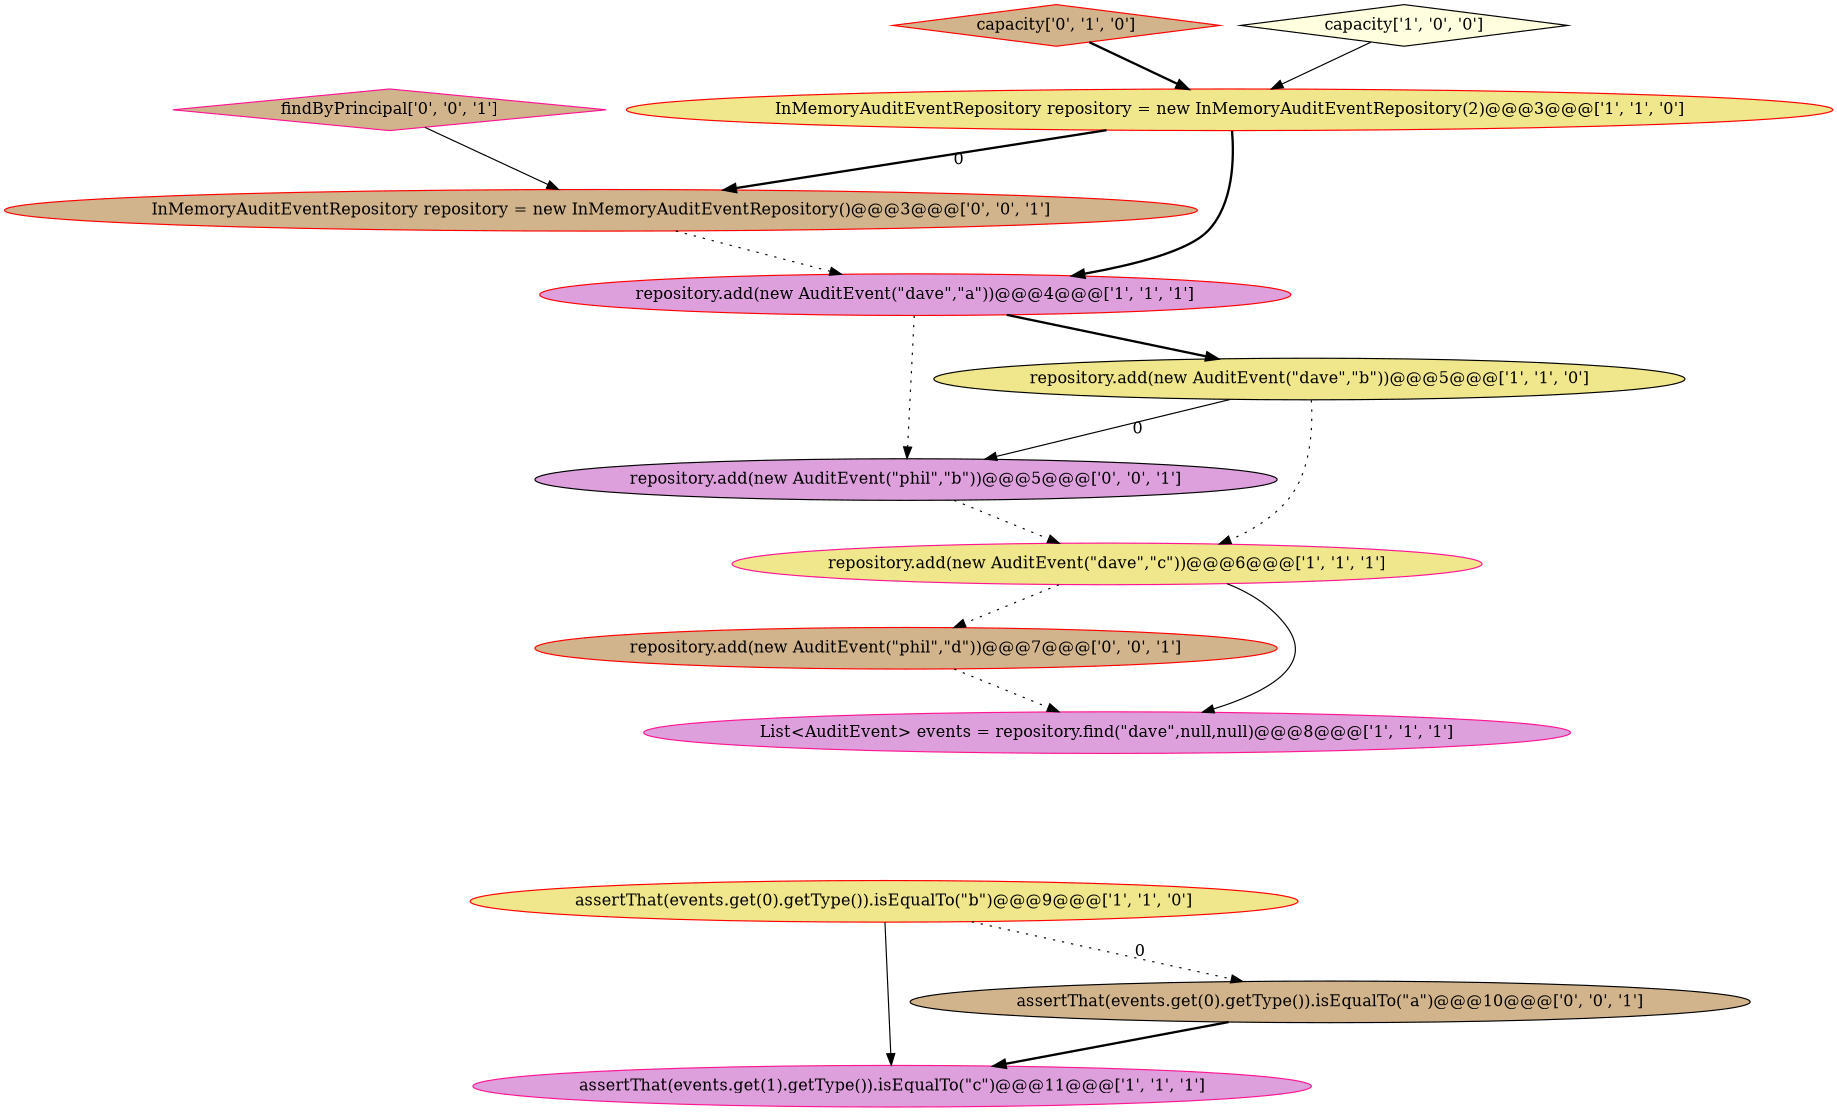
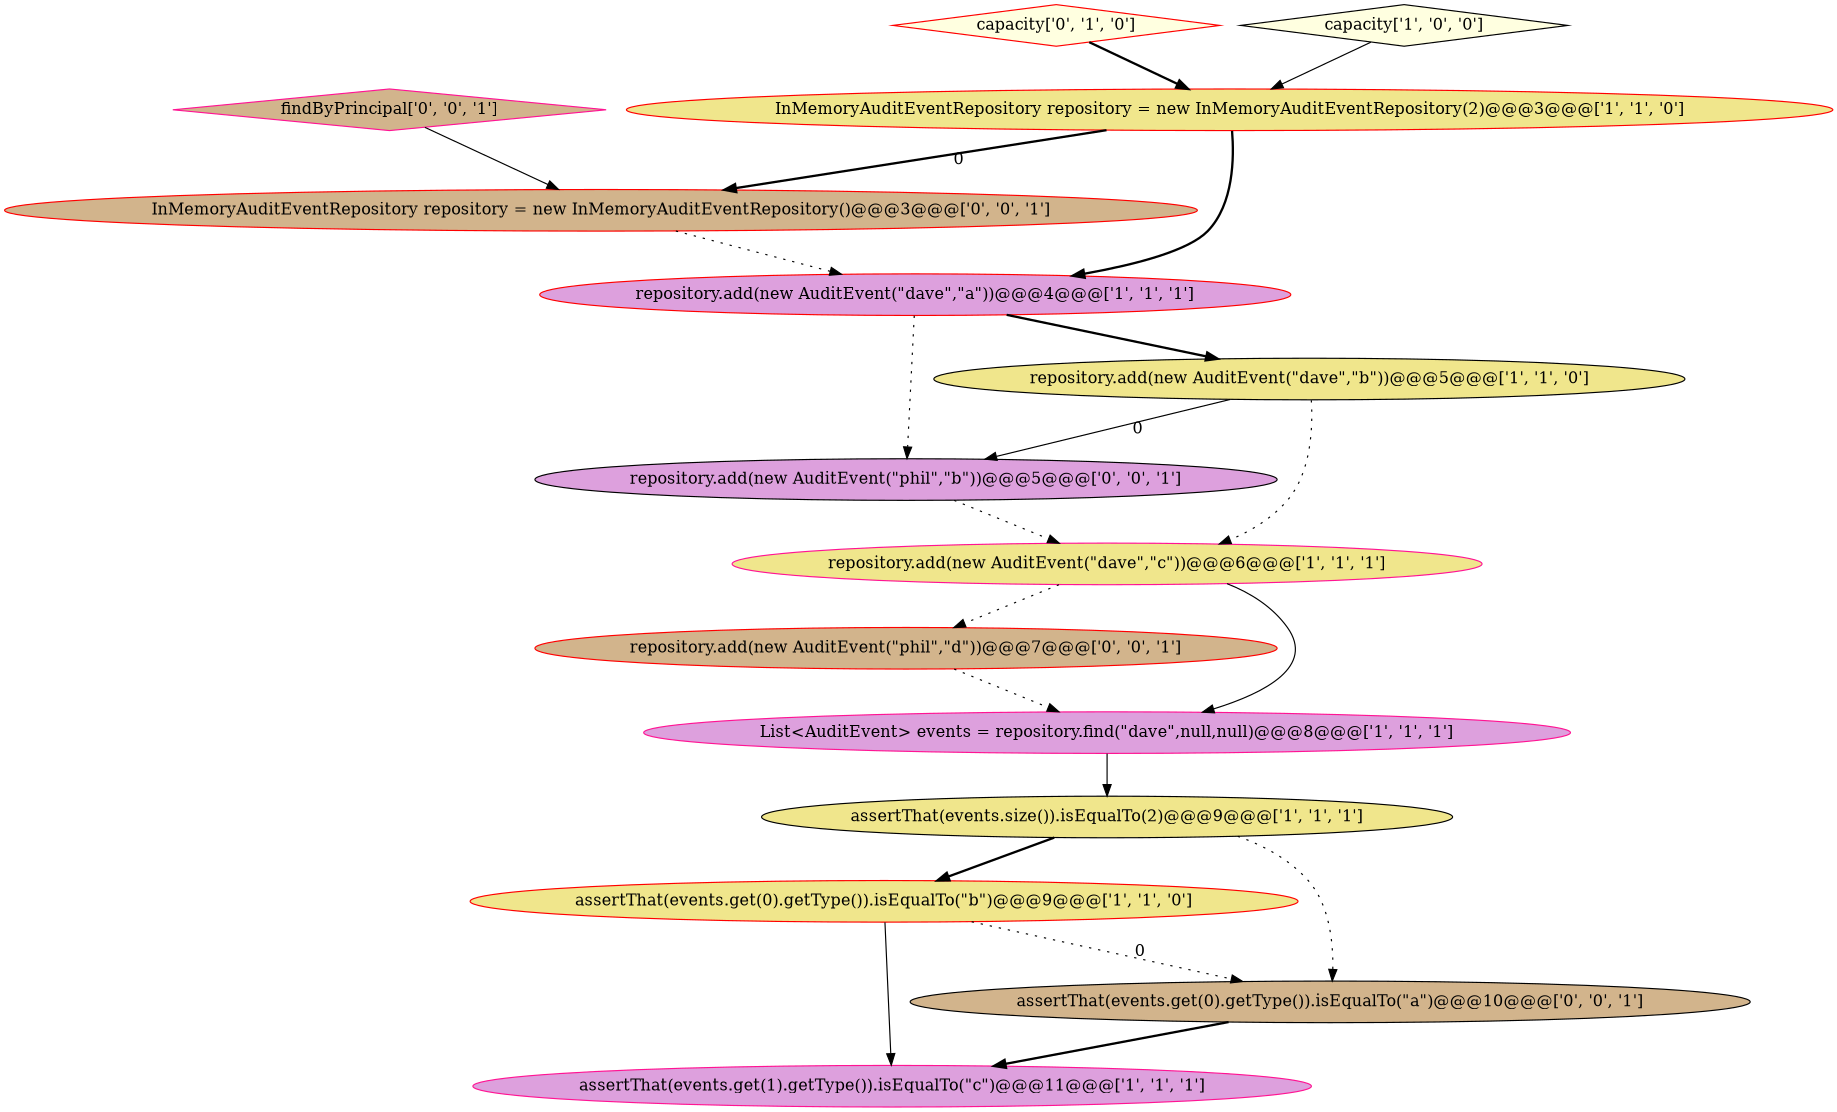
node "capacity['0', '1', '0']": fillcolor tan -> lightyellow
node "assertThat(events.size()).isEqualTo(2)@@@9@@@['1', '1', '1']": added
